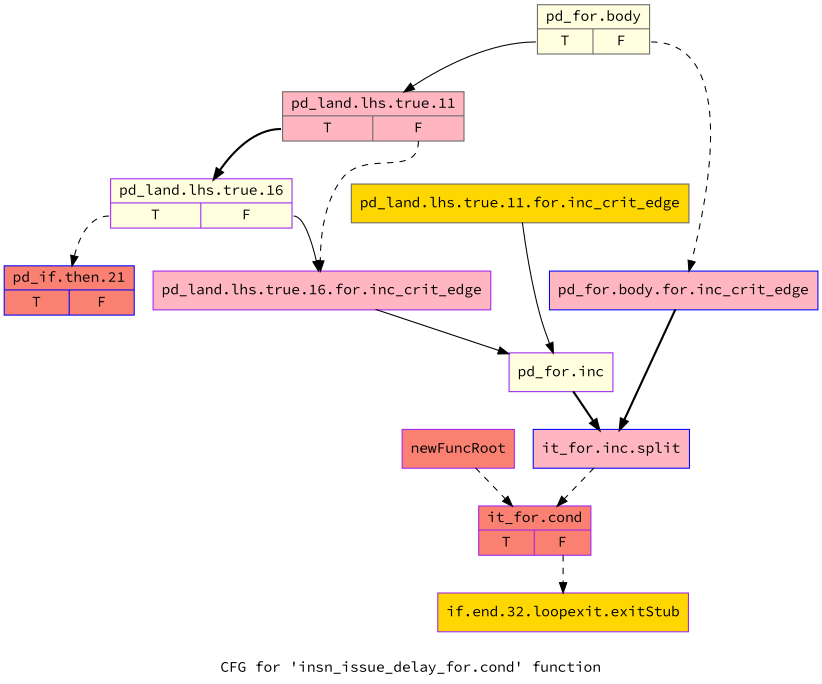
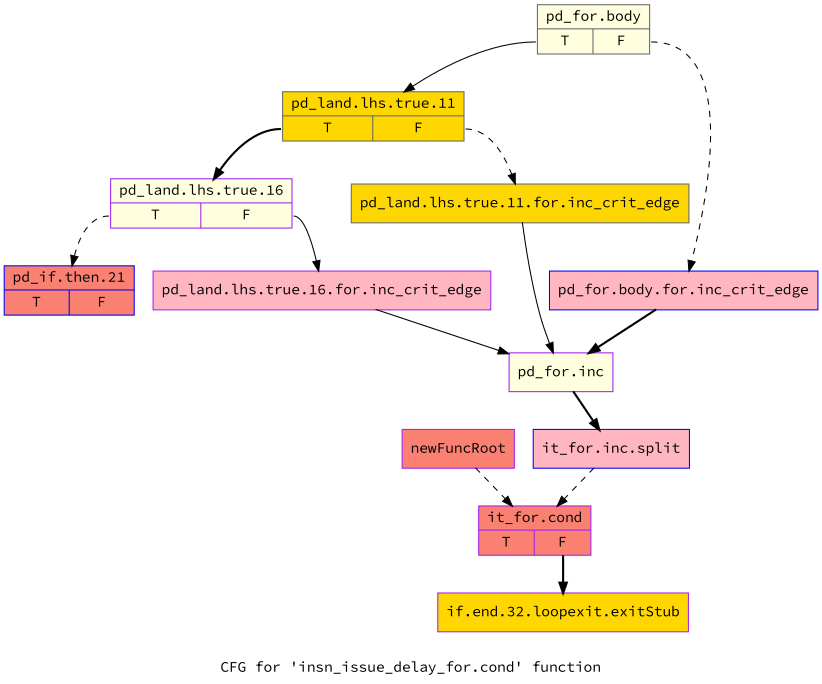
node "pd_land.lhs.true.11": fillcolor lightpink -> gold
edge "pd_land.lhs.true.11" -> "pd_land.lhs.true.16.for.inc_crit_edge": now "pd_land.lhs.true.11" -> "pd_land.lhs.true.11.for.inc_crit_edge"
edge "pd_for.body.for.inc_crit_edge" -> "it_for.inc.split": now "pd_for.body.for.inc_crit_edge" -> "pd_for.inc"
edge "it_for.cond" -> "if.end.32.loopexit.exitStub": style dashed -> bold
